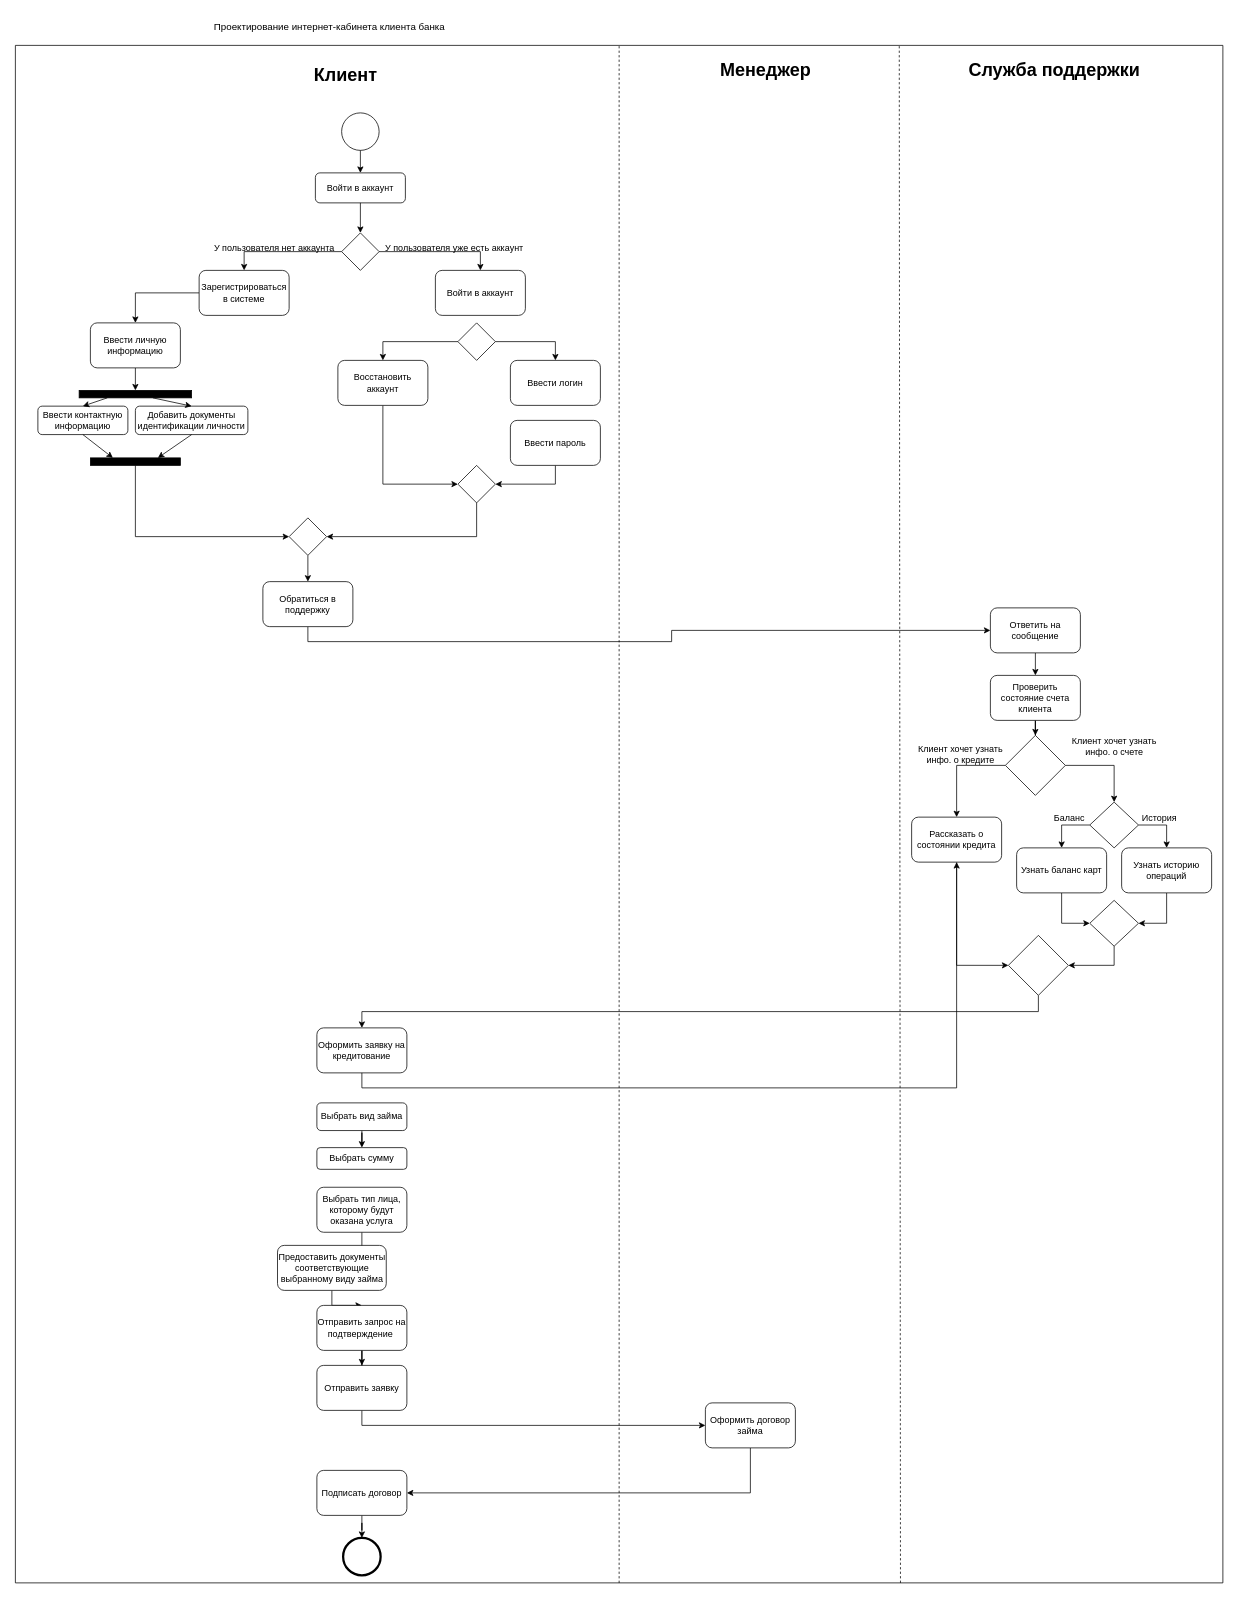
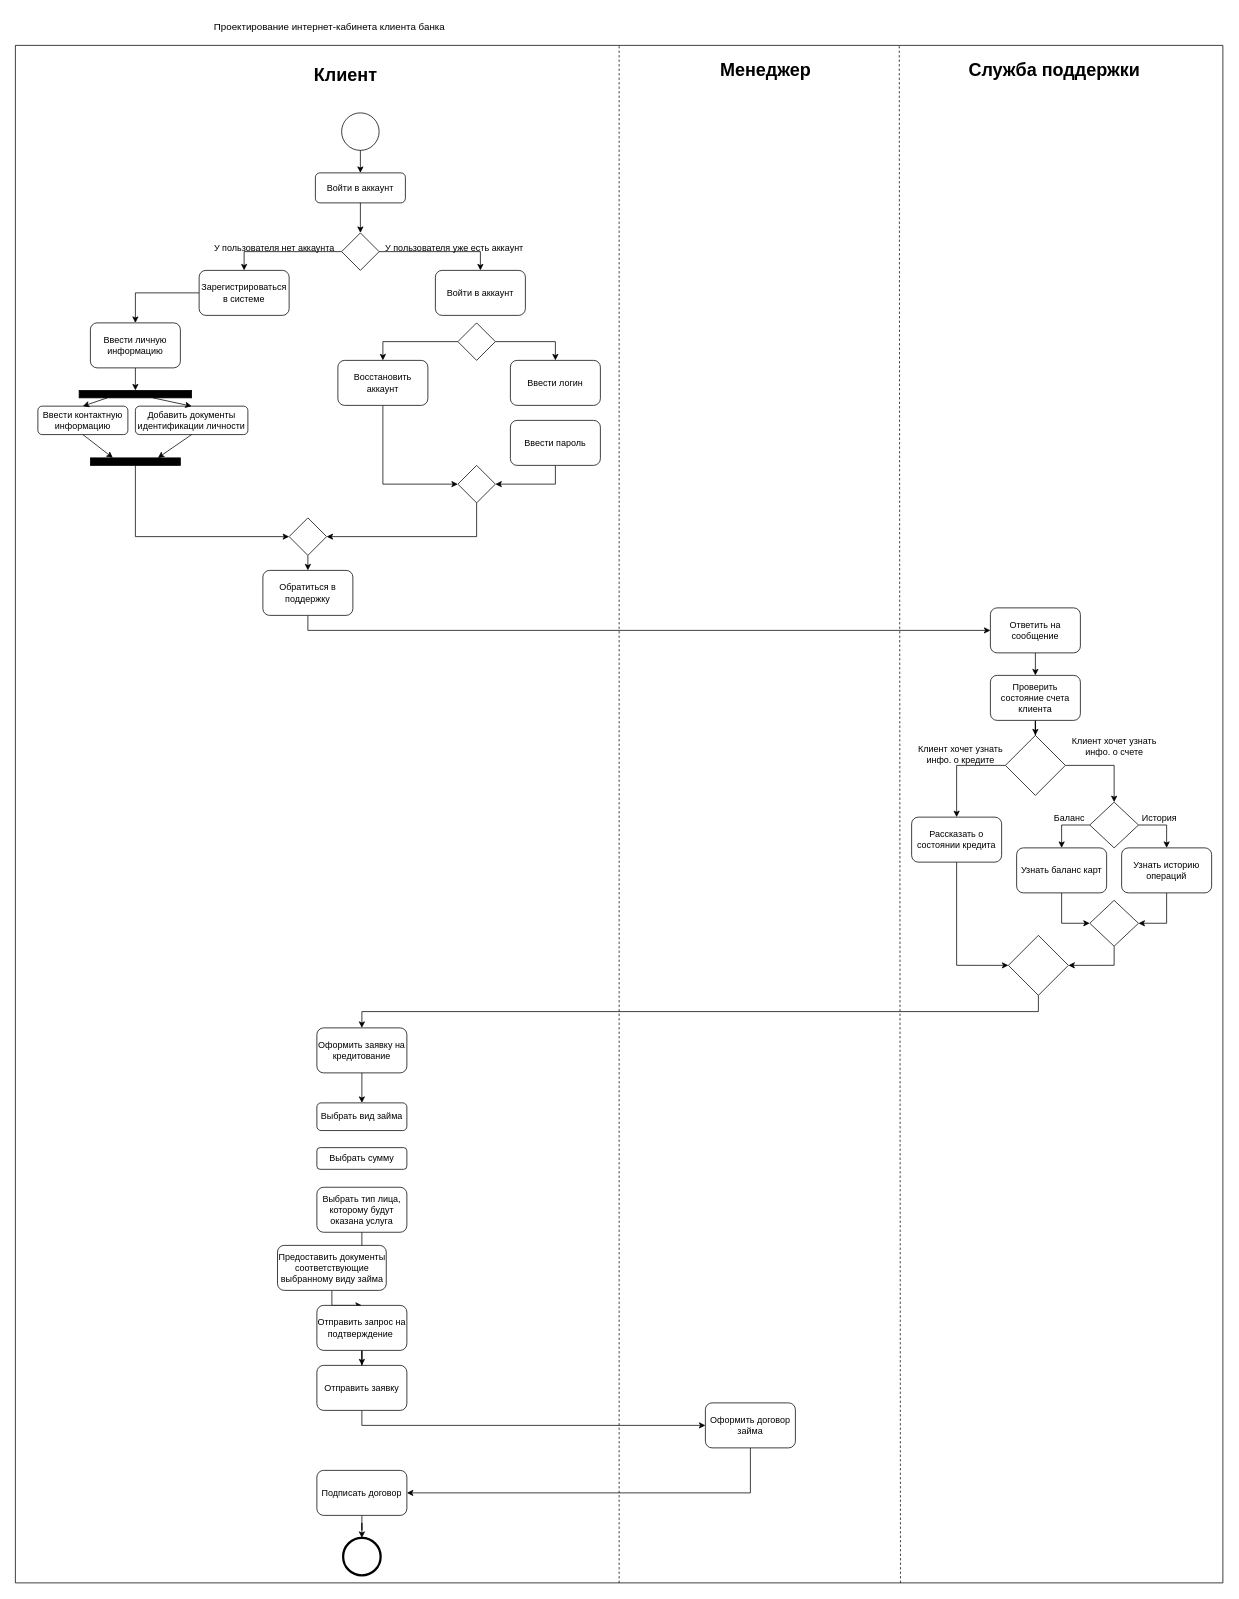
node "Обратиться в поддержку": moved (308, 604) -> (308, 593)
edge "Оформить заявку на кредитование" -> "Рассказать о состоянии кредита": now "Оформить заявку на кредитование" -> "Выбрать вид займа"
edge "Выбрать вид займа" -> "Выбрать сумму": removed
